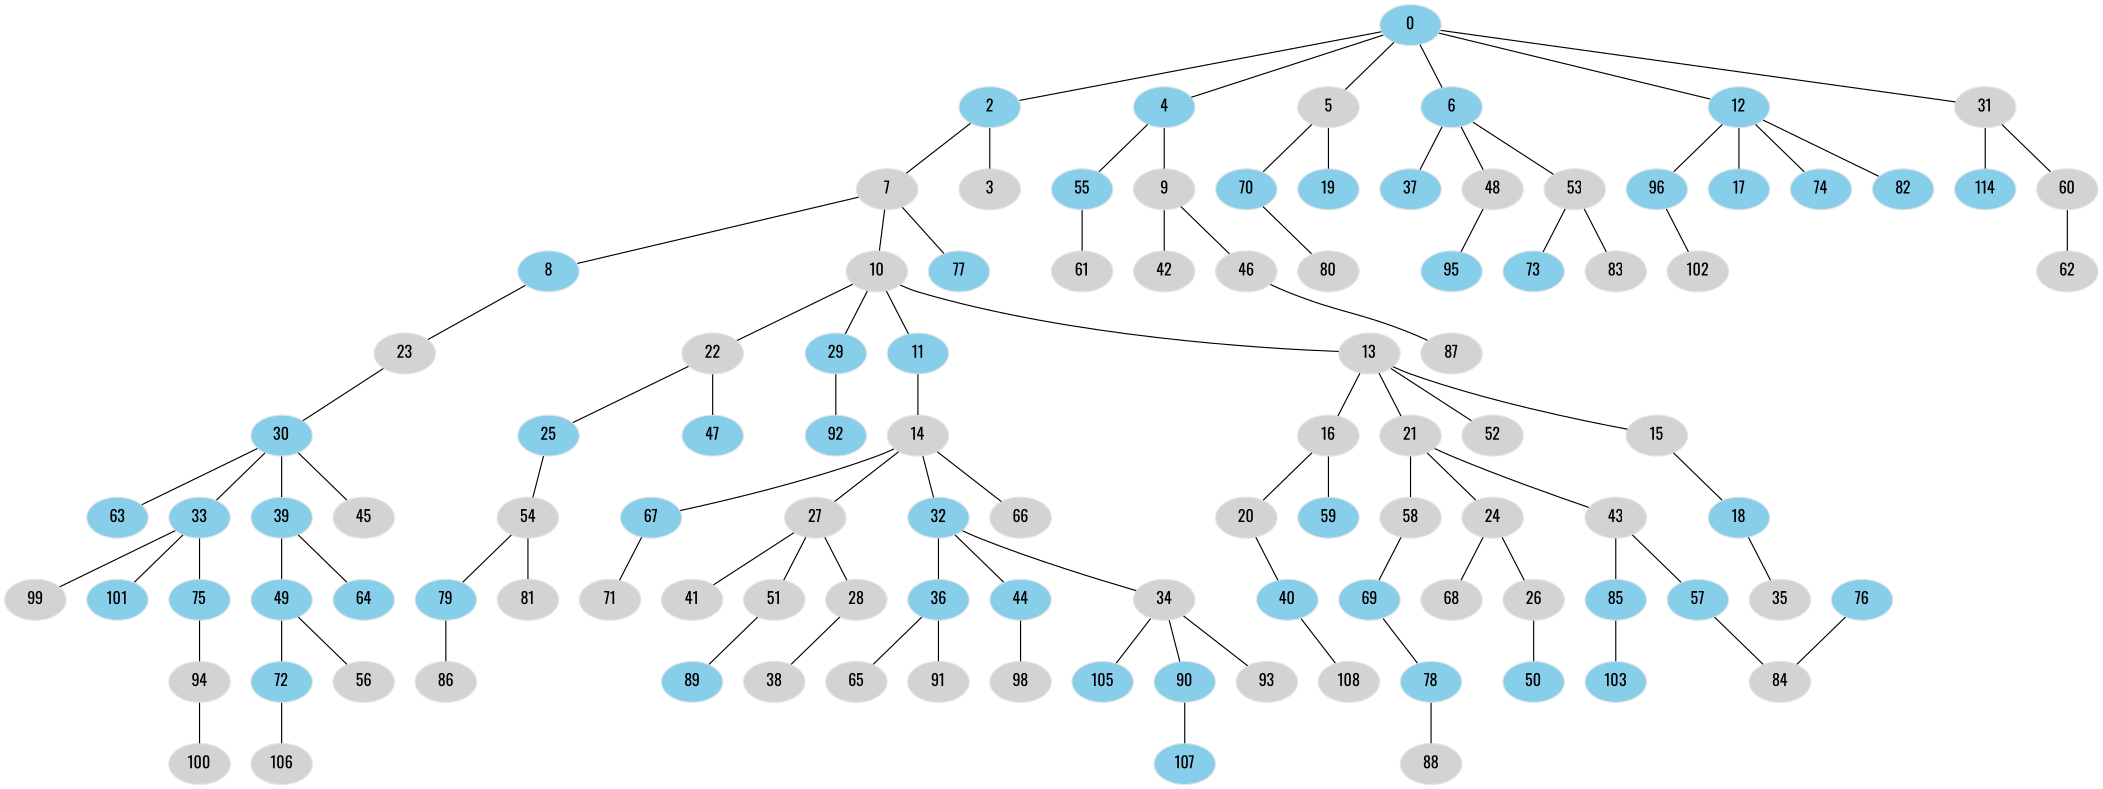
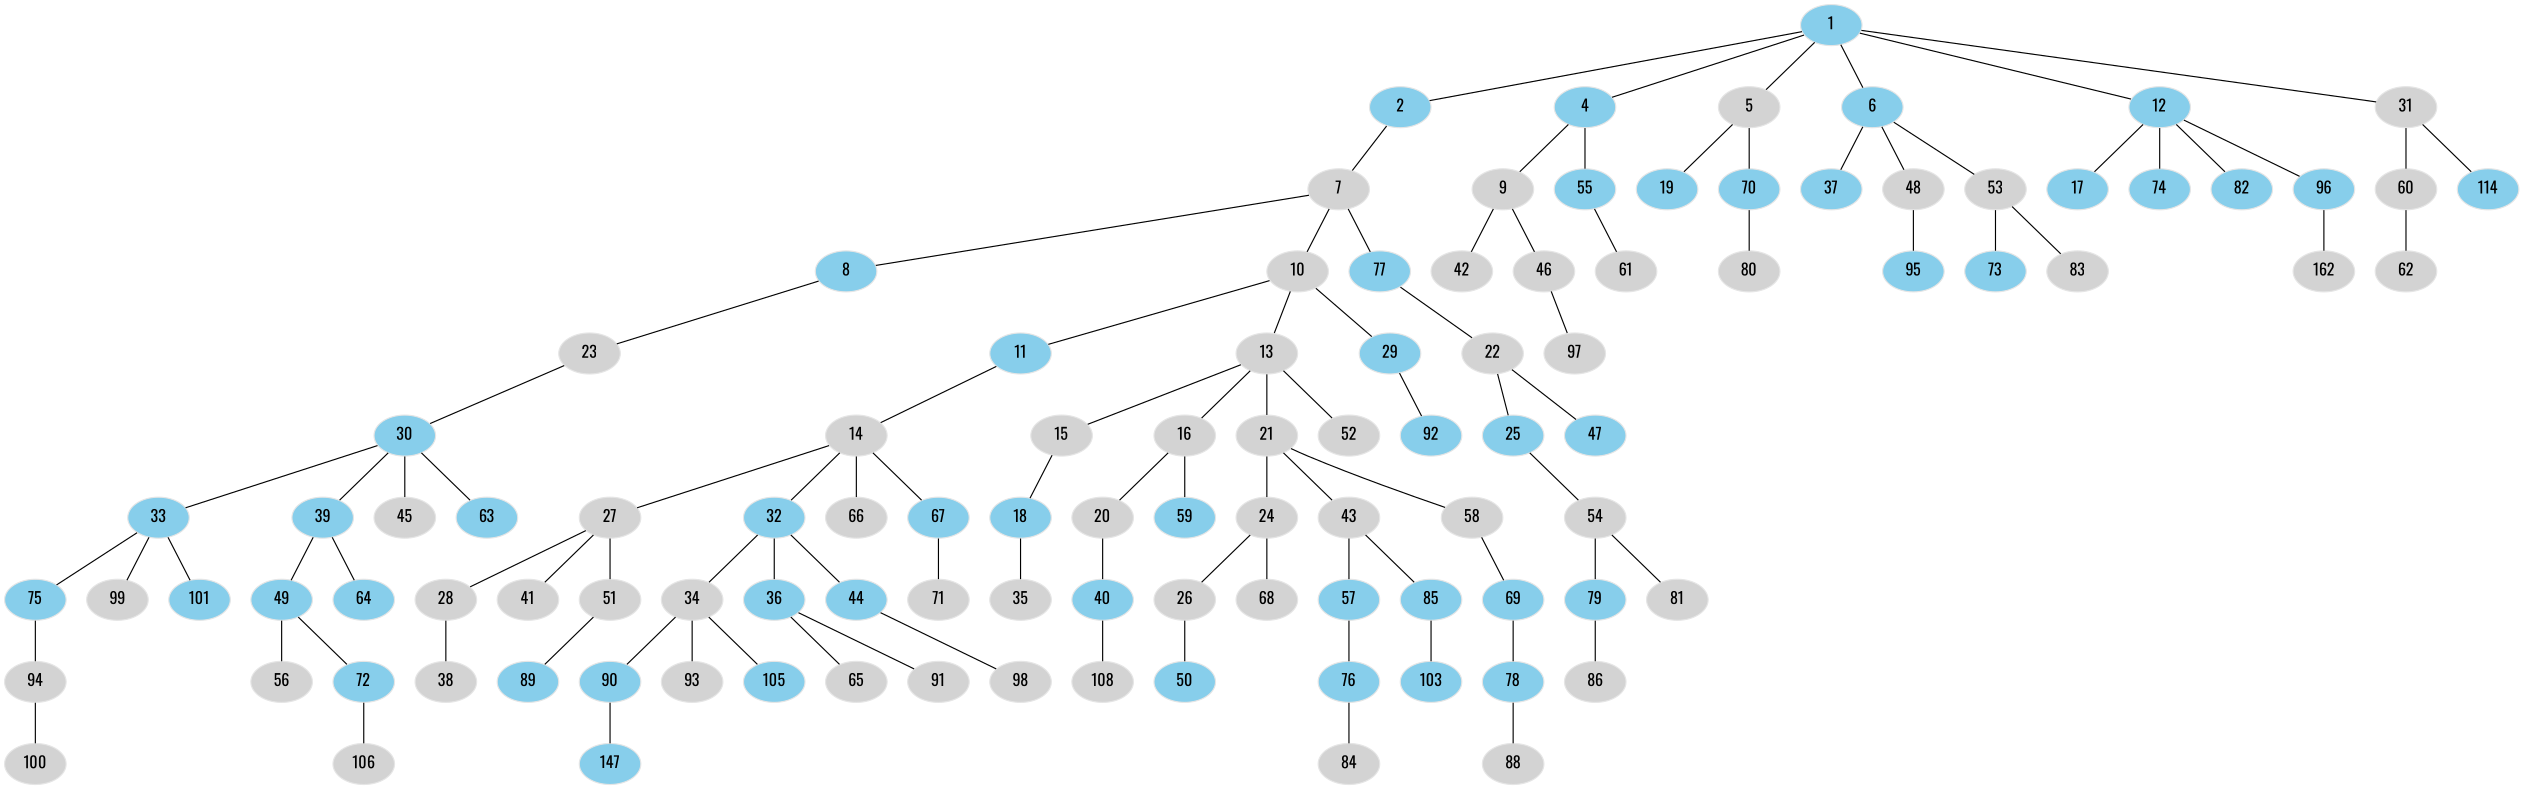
node "0": label "0" -> "1"
node "3": removed
node "102": label "102" -> "162"
edge "10" -- "22": now "77" -- "22"
node "87": label "87" -> "97"
edge "57" -- "84": now "57" -- "76"
node "107": label "107" -> "147"
